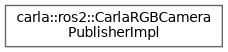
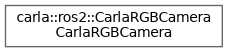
node "carla::ros2::CarlaRGBCamera PublisherImpl": label "carla::ros2::CarlaRGBCamera PublisherImpl" -> "carla::ros2::CarlaRGBCamera CarlaRGBCamera"
